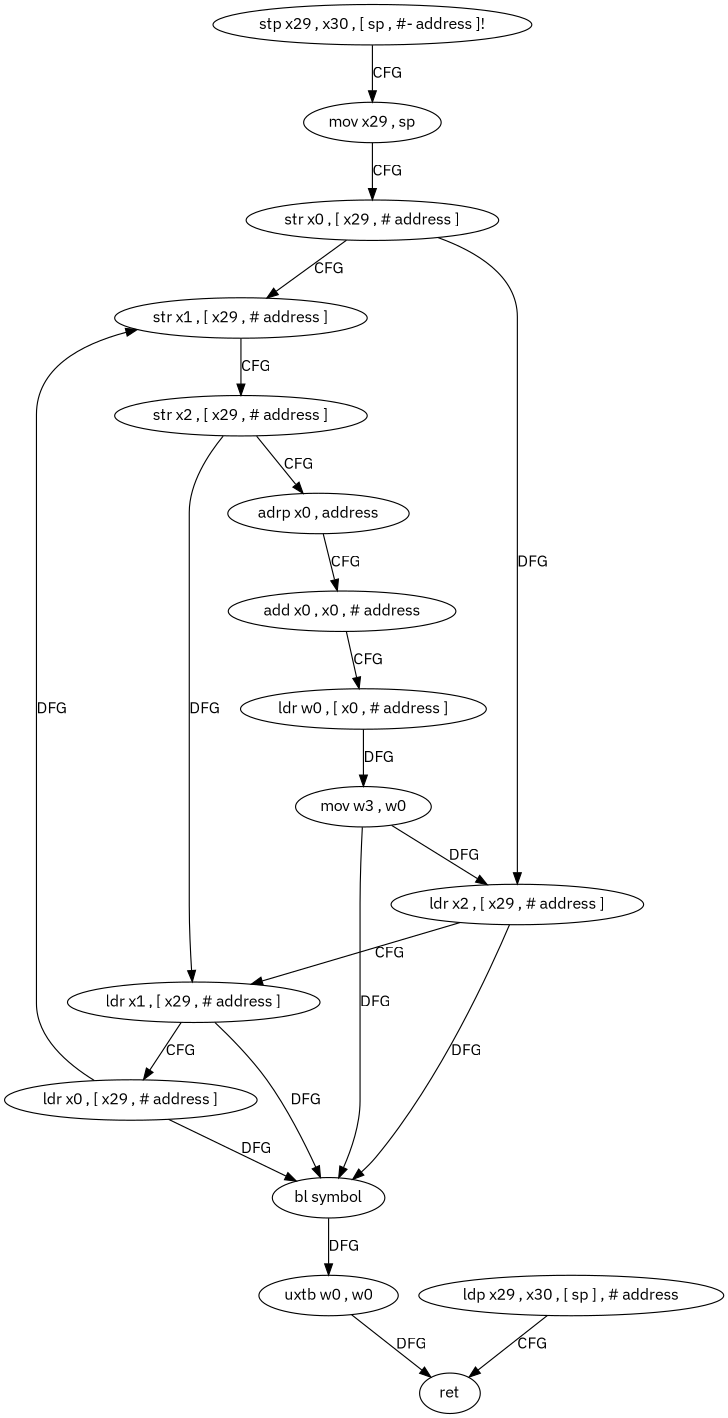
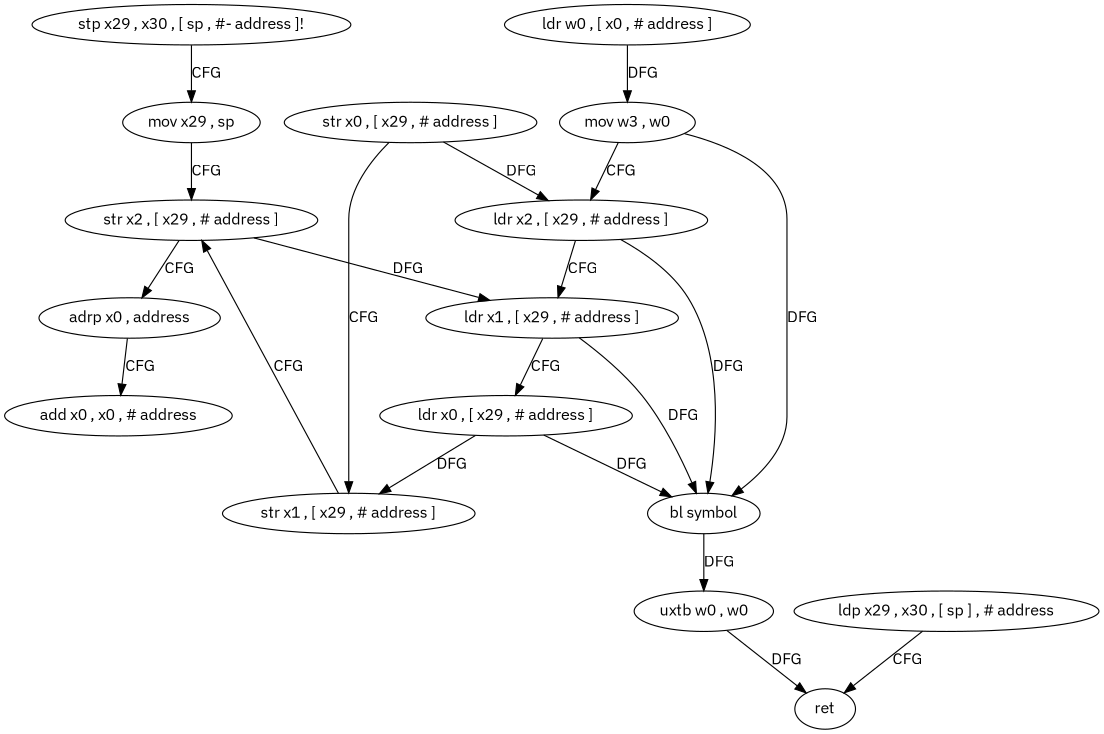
edge "mov x29 , sp" -> "str x0 , [ x29 , # address ]": now "mov x29 , sp" -> "str x2 , [ x29 , # address ]"
edge "add x0 , x0 , # address" -> "ldr w0 , [ x0 , # address ]": removed, label "CFG"
edge "mov w3 , w0" -> "ldr x2 , [ x29 , # address ]": label "DFG" -> "CFG"
